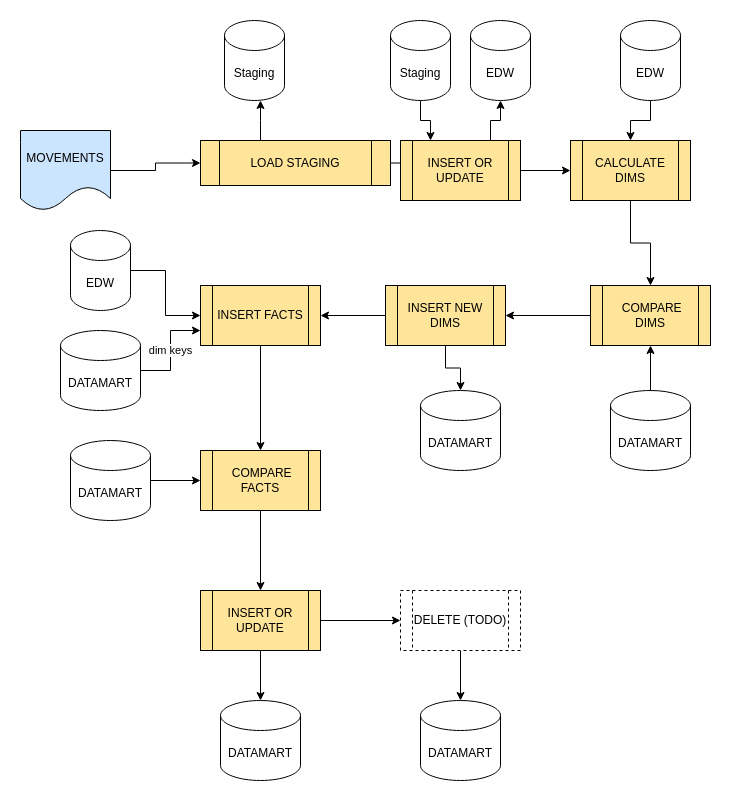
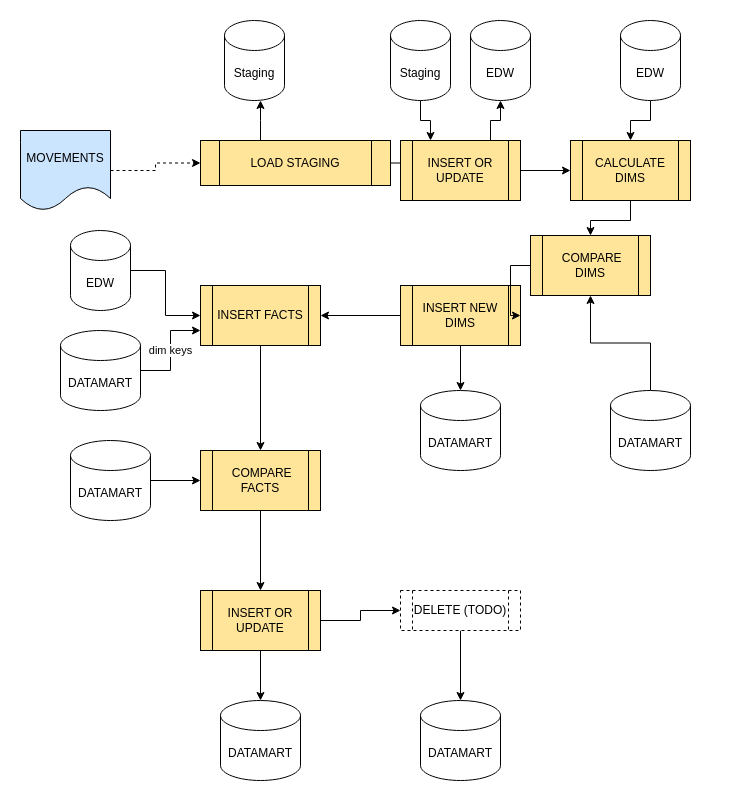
edge "MOVEMENTS" -> "LOAD STAGING": style solid -> dashed
node "INSERT NEW DIMS": moved (446, 316) -> (461, 316)
node "COMPARE DIMS": moved (651, 316) -> (591, 266)
node "DELETE (TODO)": size 120x60 -> 120x40
